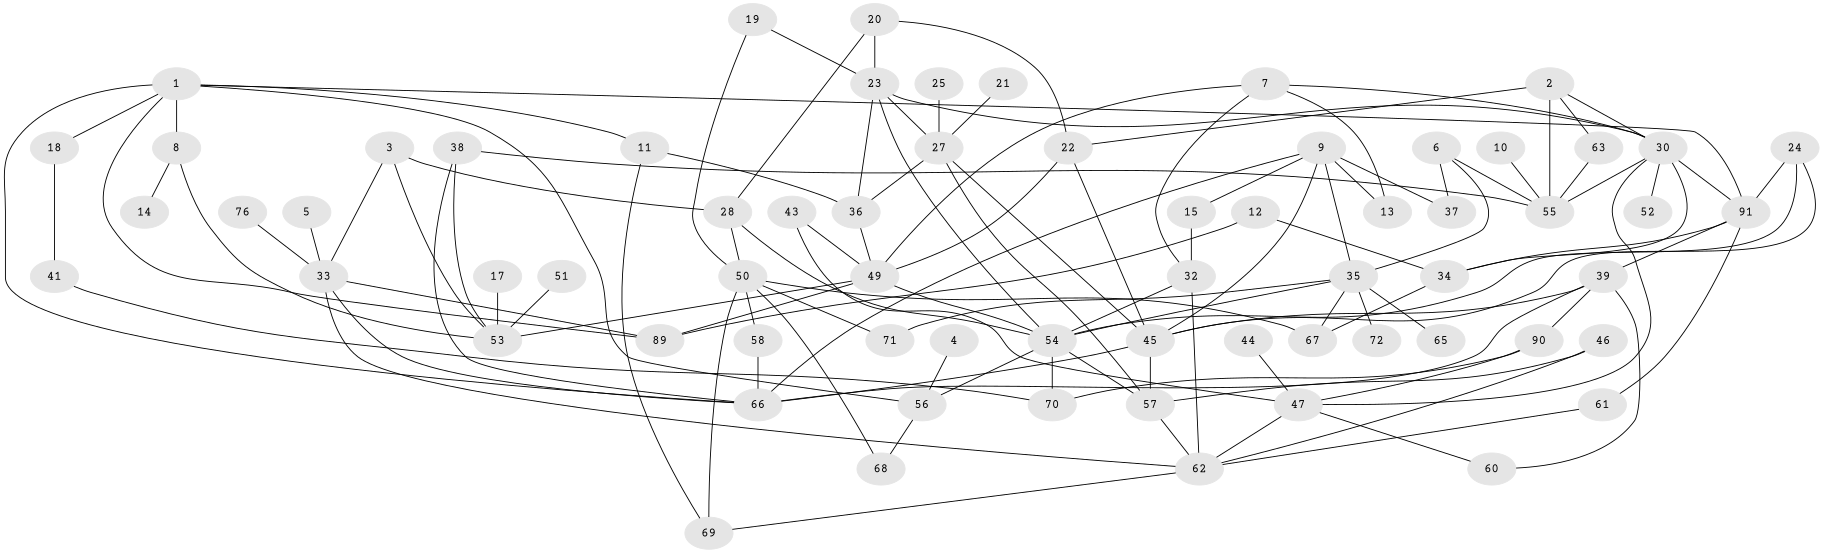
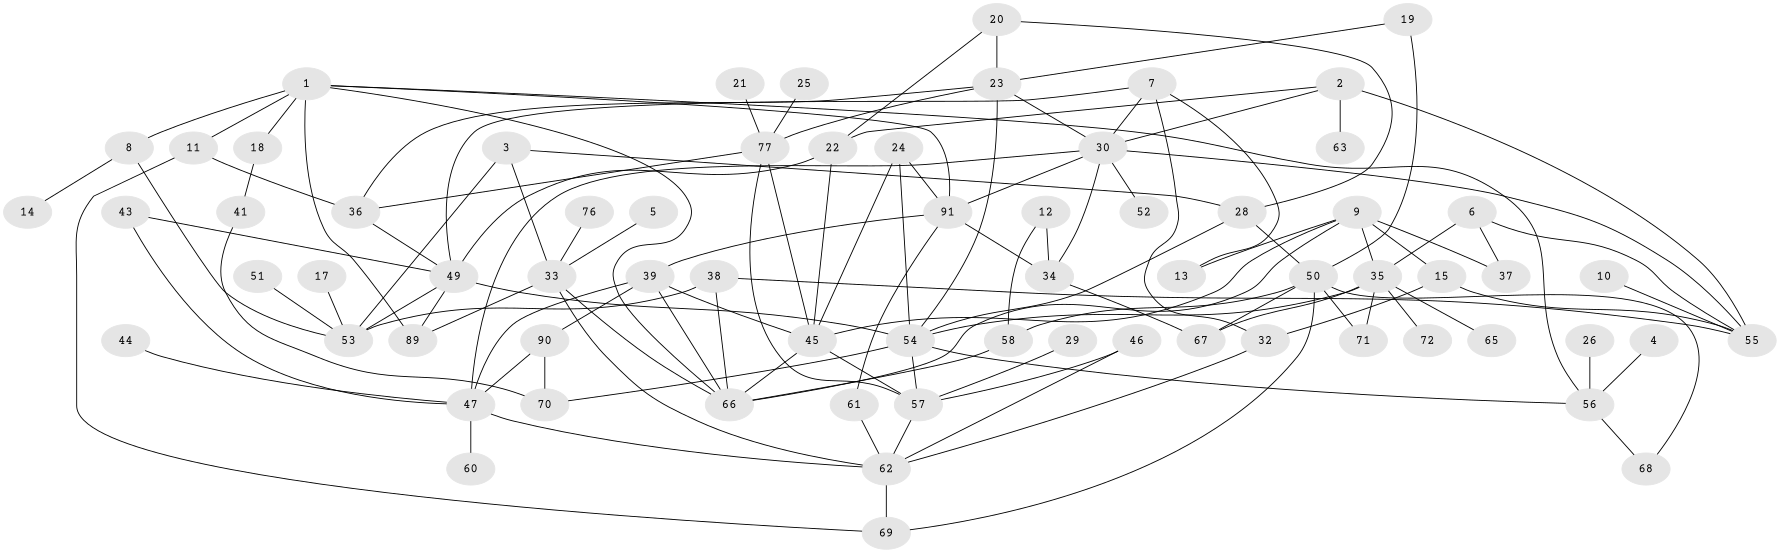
node "27": label "27" -> "77"
edge "63" -- "55": now "15" -- "55"
edge "12" -- "89": now "12" -- "58"
edge "32" -- "54": removed
node "29": added
node "26": added
edge "39" -- "60": now "39" -- "47"
